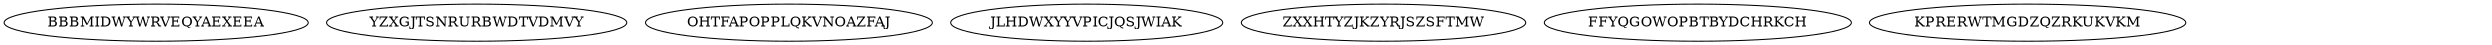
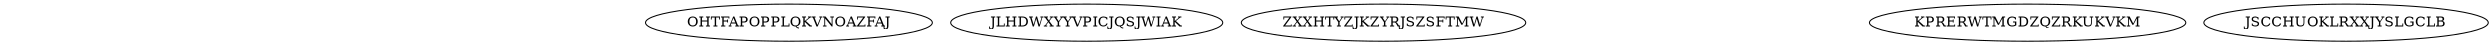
node "BBBMIDWYWRVEQYAEXEEA": removed
node "YZXGJTSNRURBWDTVDMVY": removed
node "FFYQGOWOPBTBYDCHRKCH": removed
node "JSCCHUOKLRXXJYSLGCLB": added
